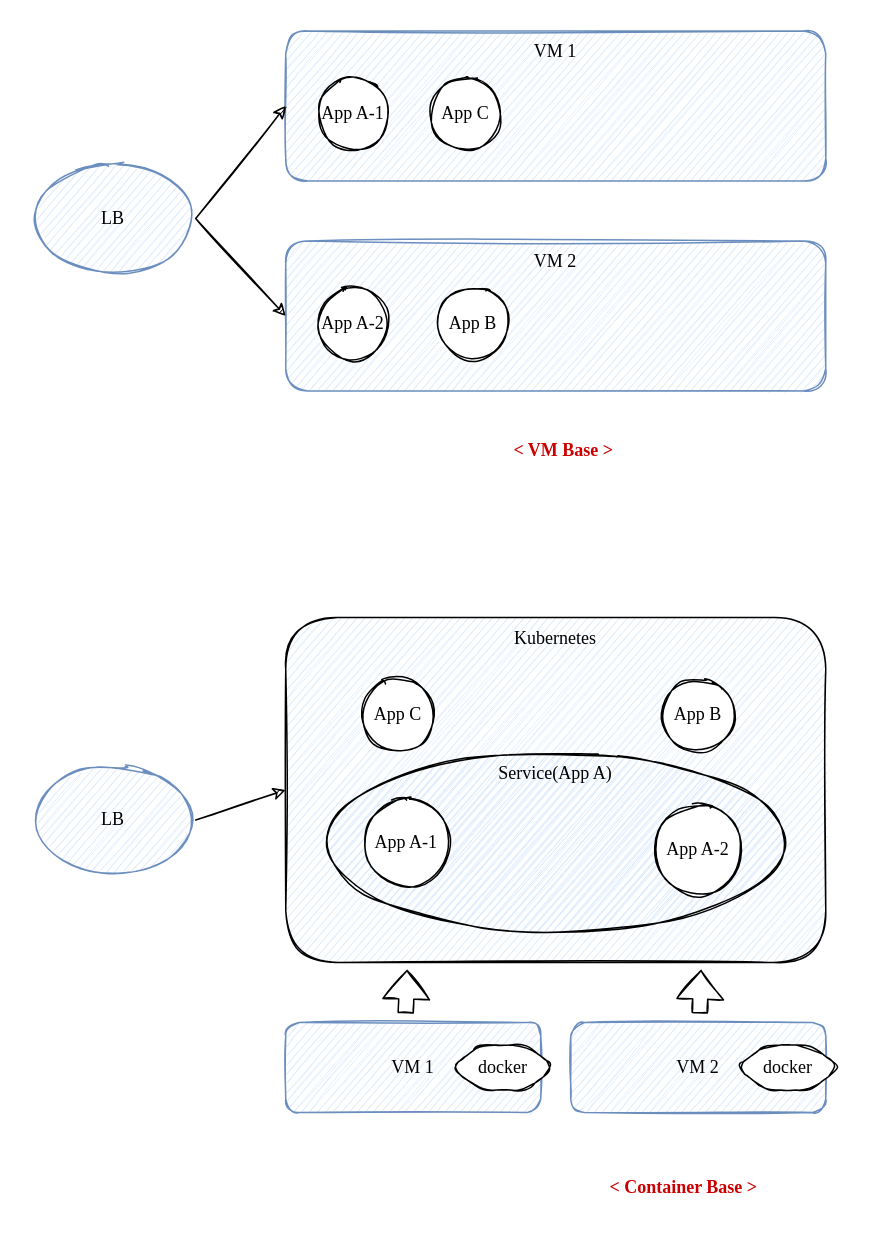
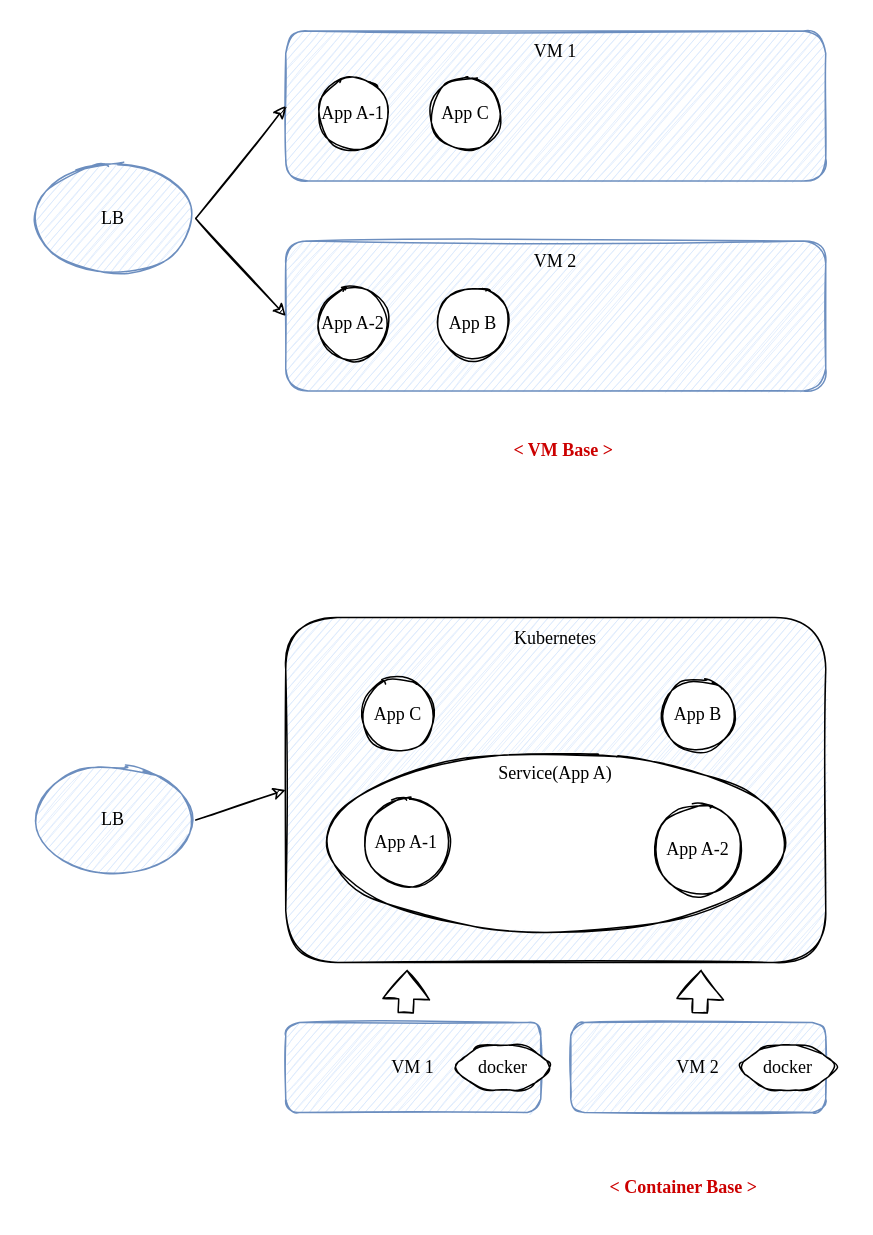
node "Service(App A)": fillcolor #dae8fc -> #ffffff
